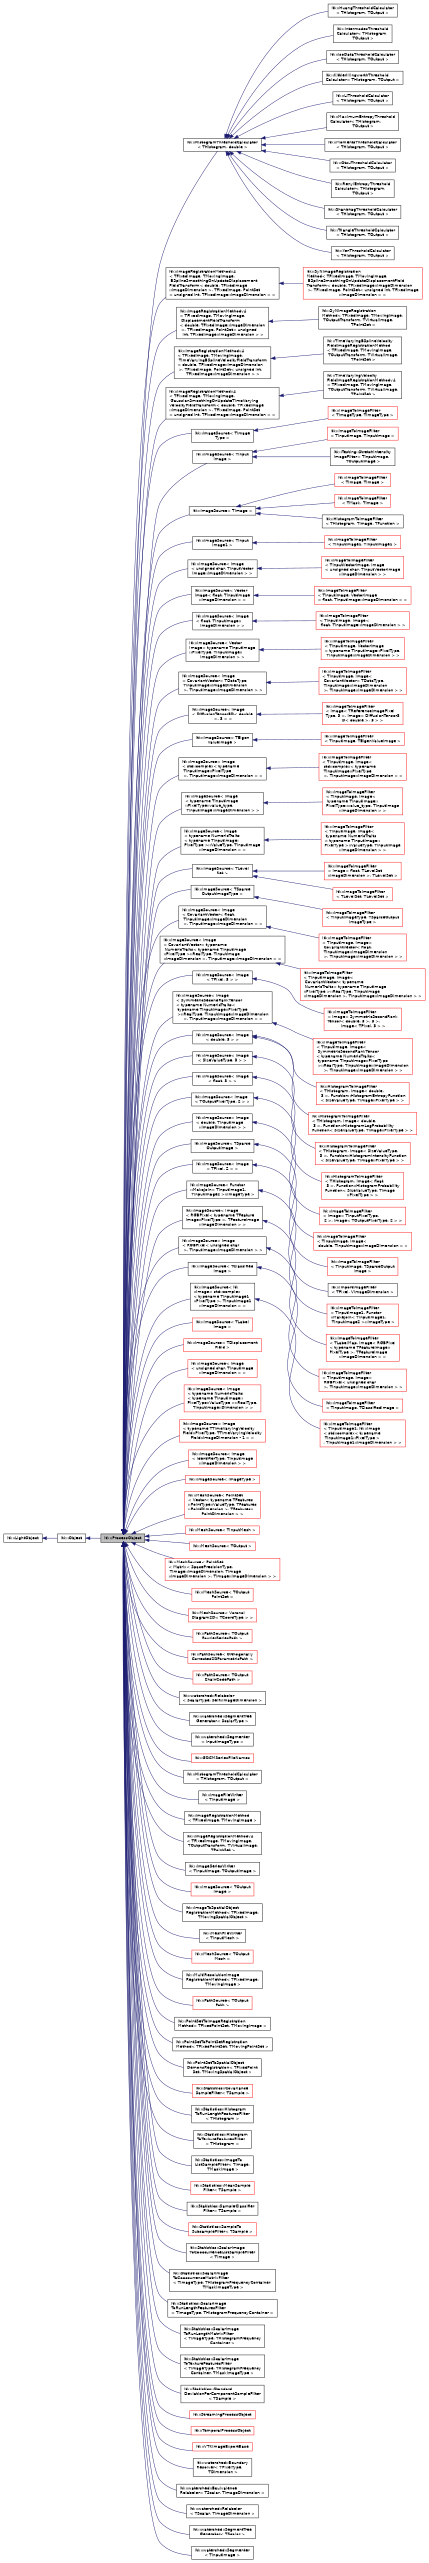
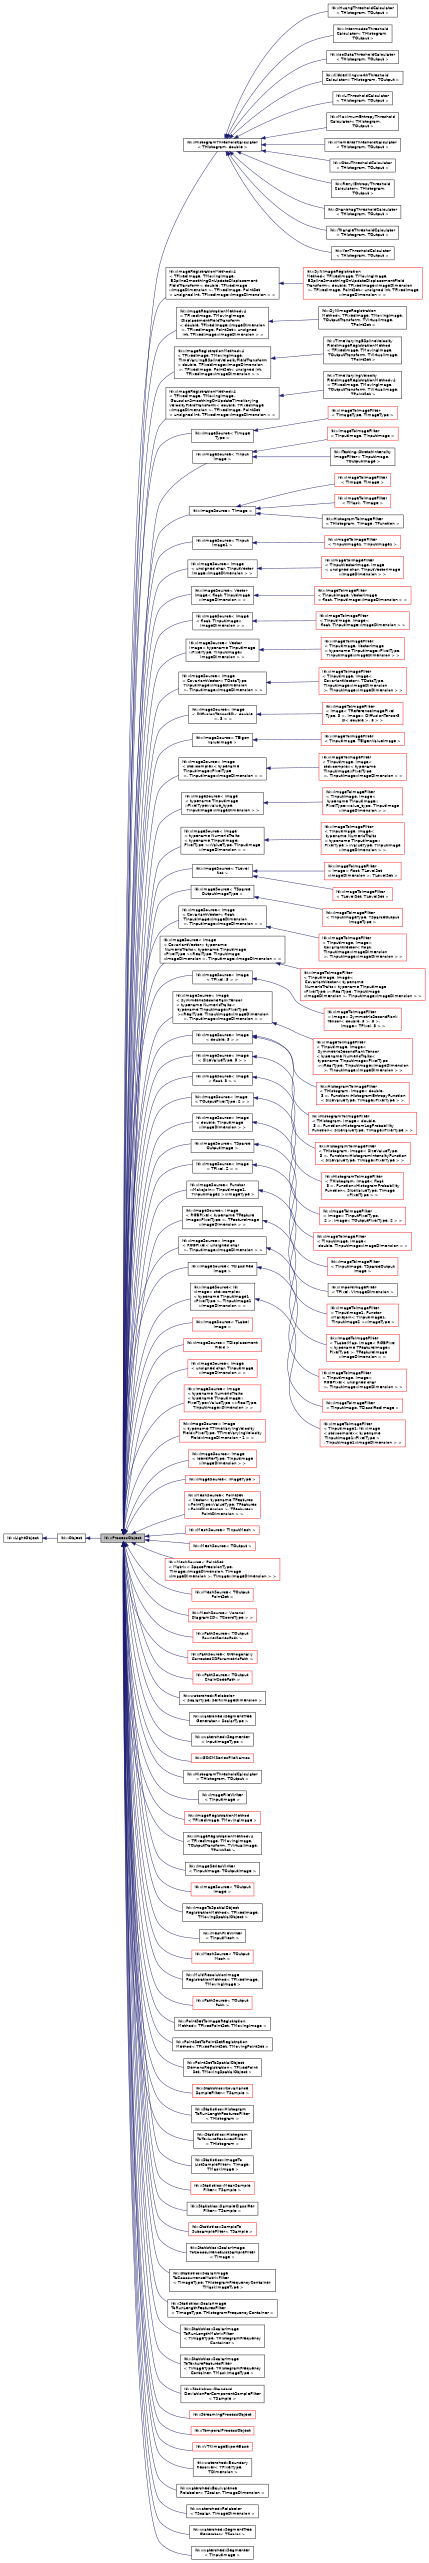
node "itk::ImageRegistrationMethod < TFixedImage, TMovingImage >": color black -> red
